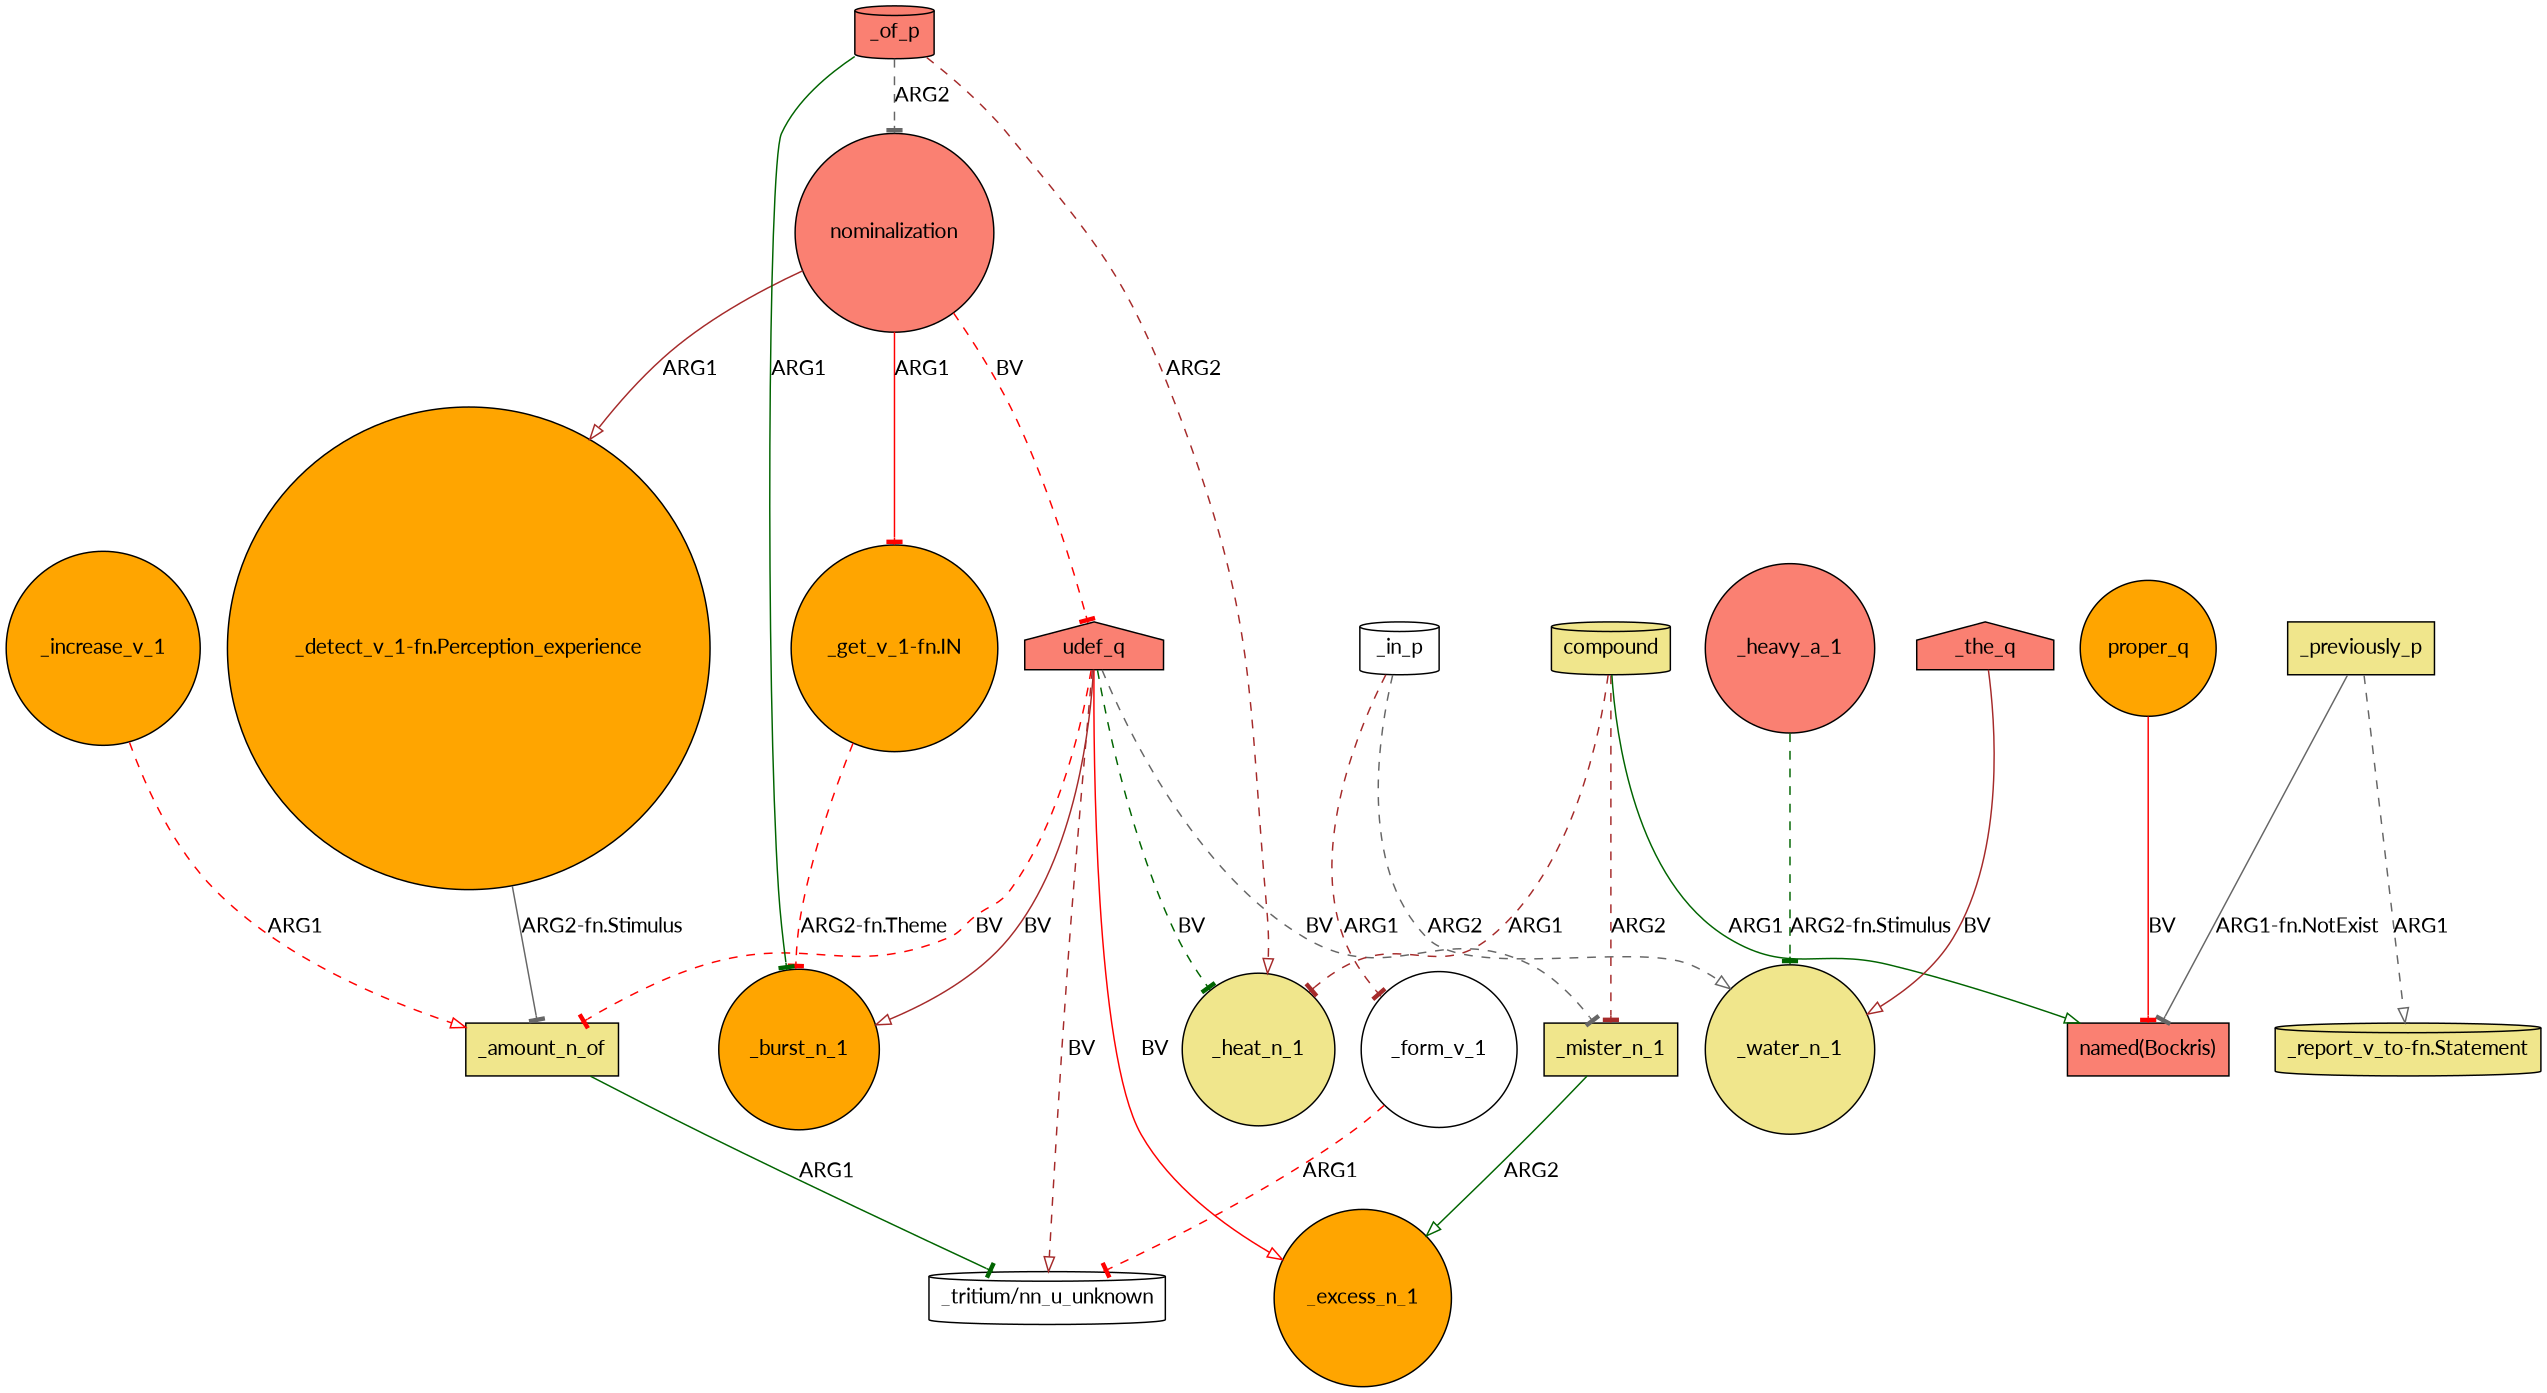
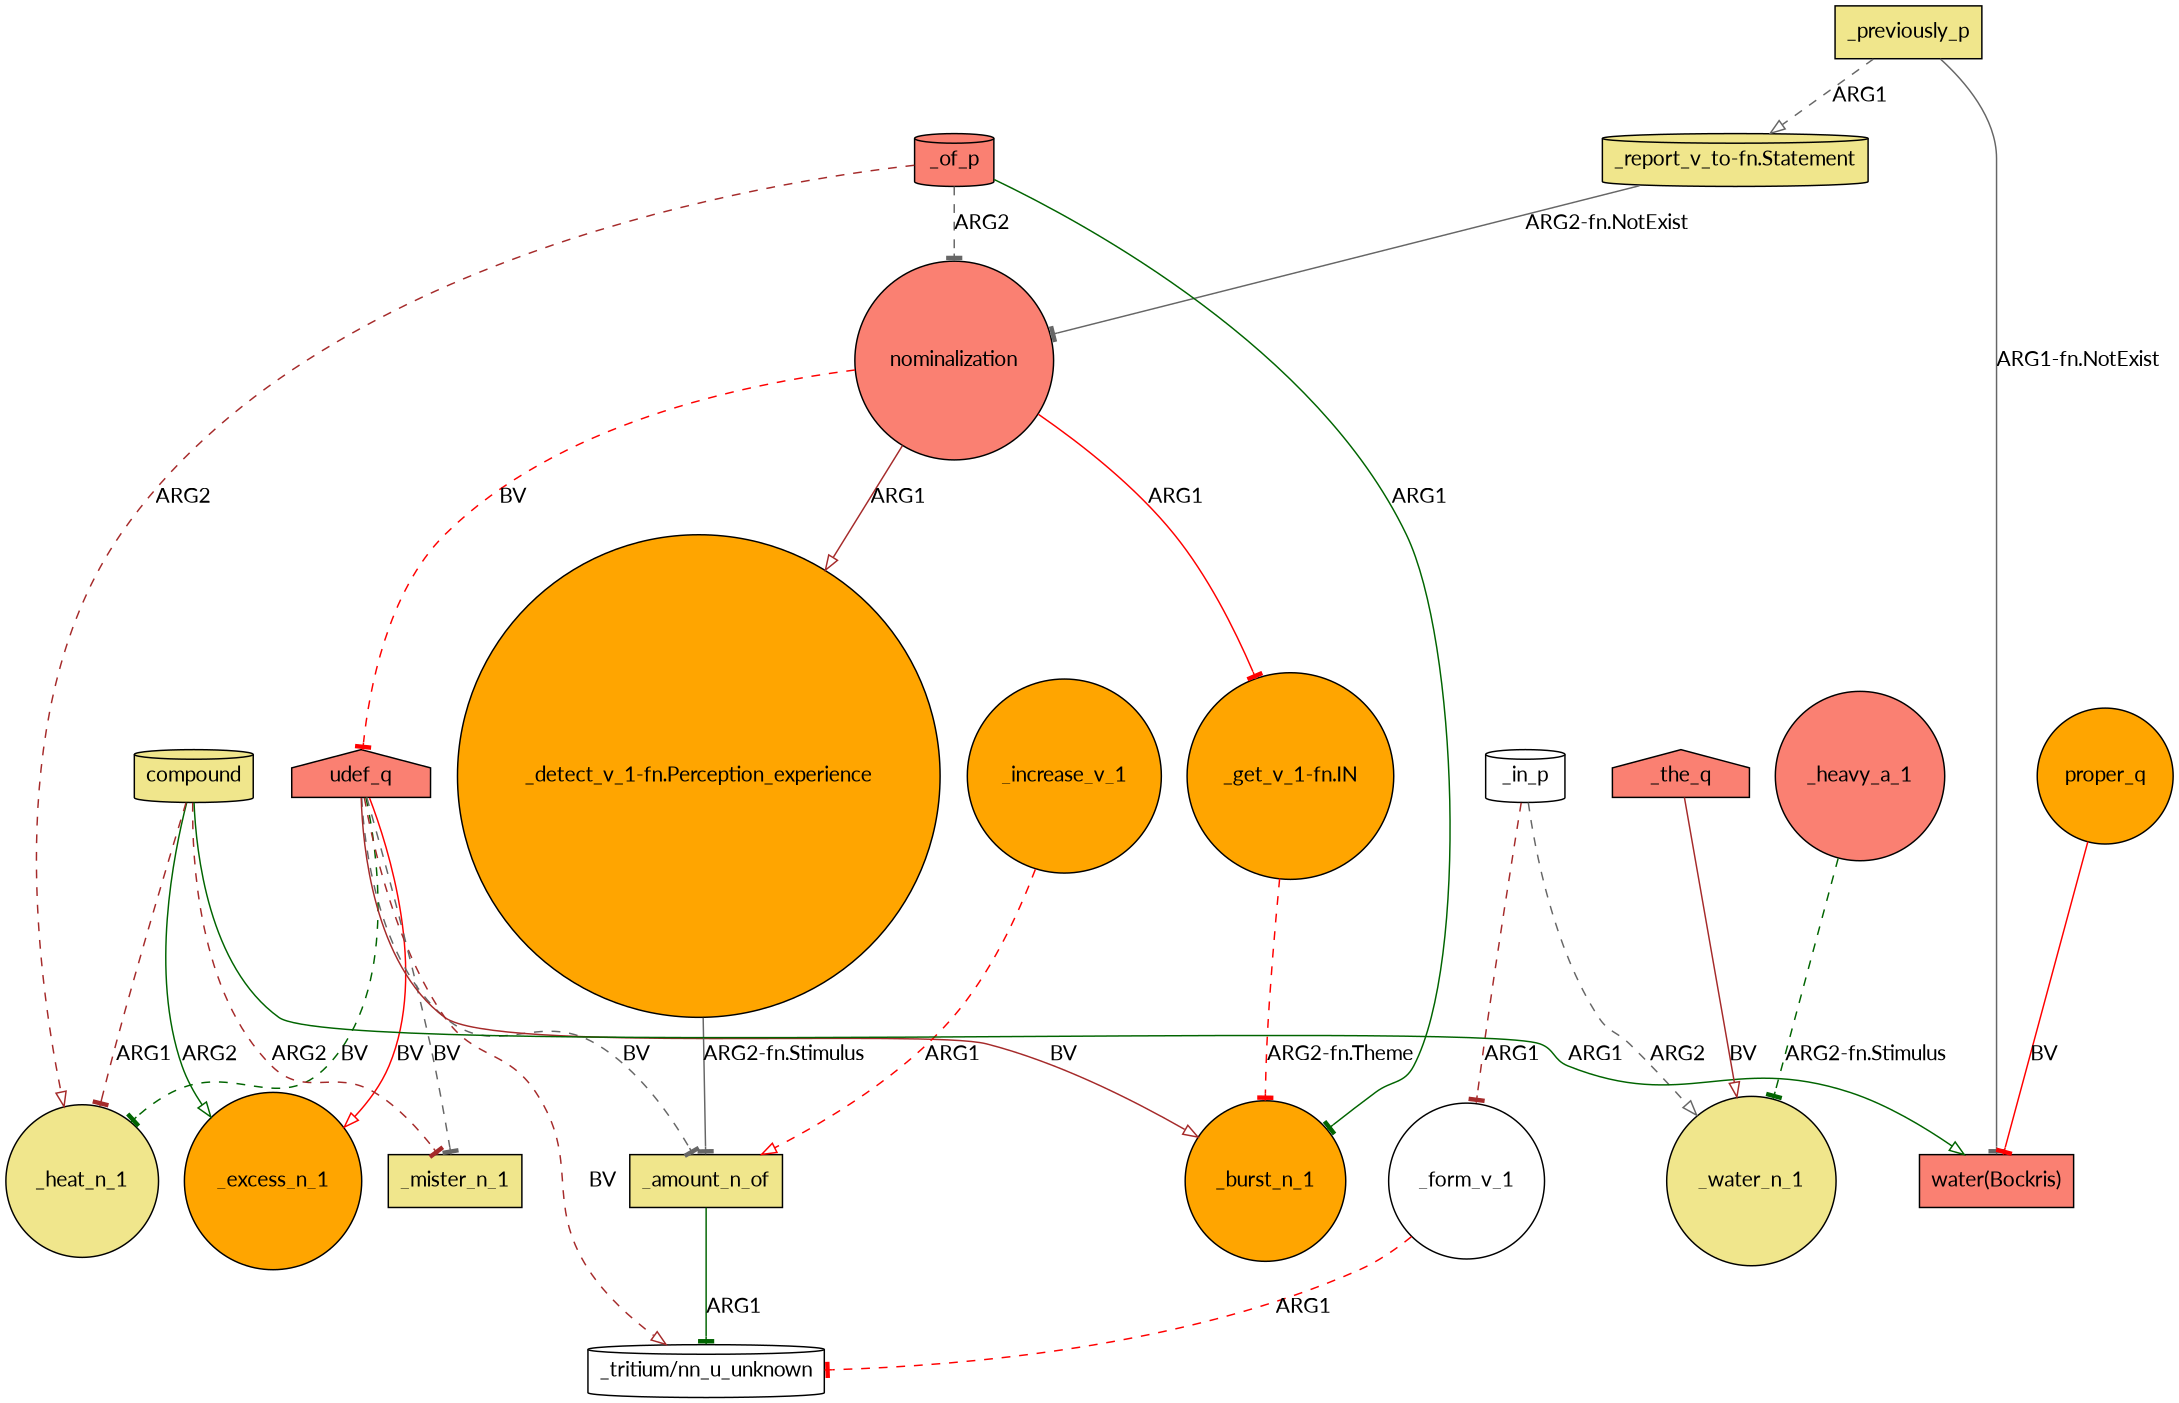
edge "_report_v_to-fn.Statement" -> "nominalization": added, label "ARG2-fn.NotExist"
edge "udef_q" -> "_amount_n_of": color red -> gray40
node "named(Bockris)": label "named(Bockris)" -> "water(Bockris)"
edge "_mister_n_1" -> "_excess_n_1": now "compound" -> "_excess_n_1"
